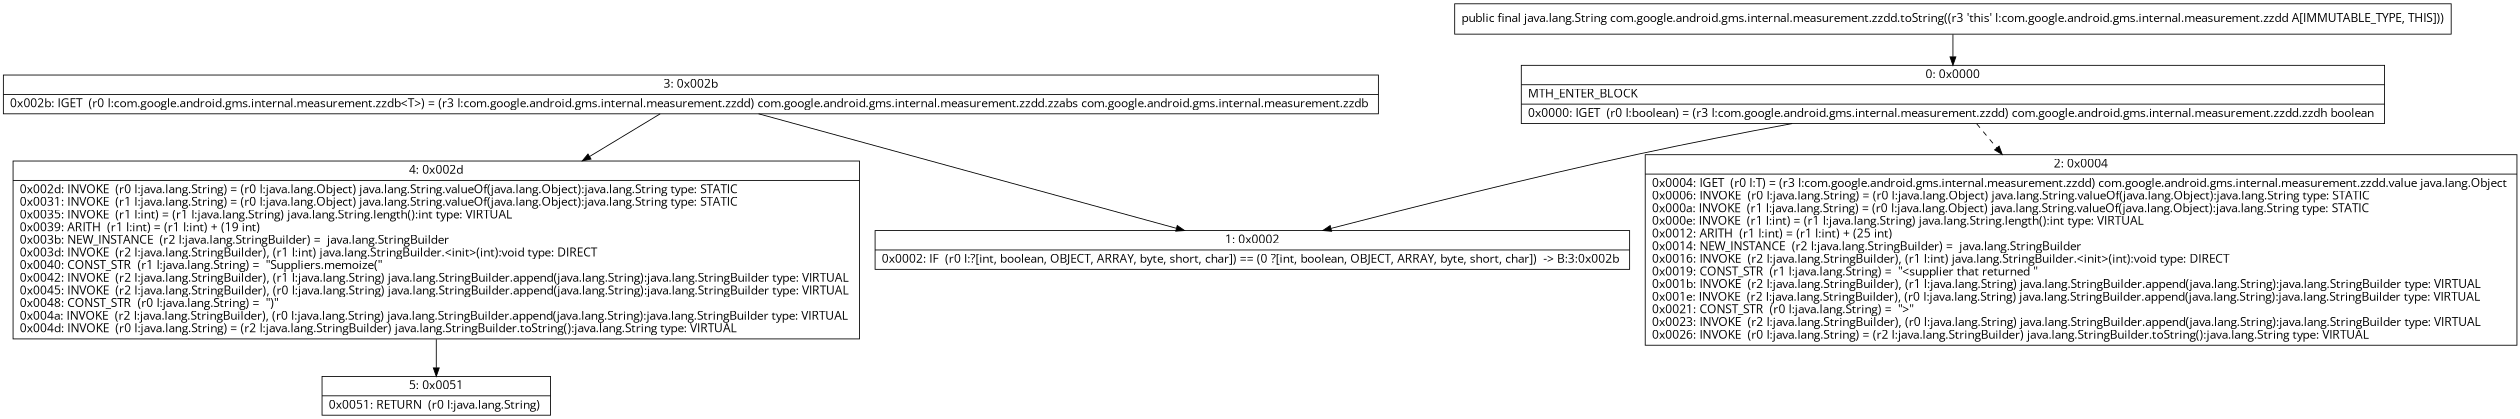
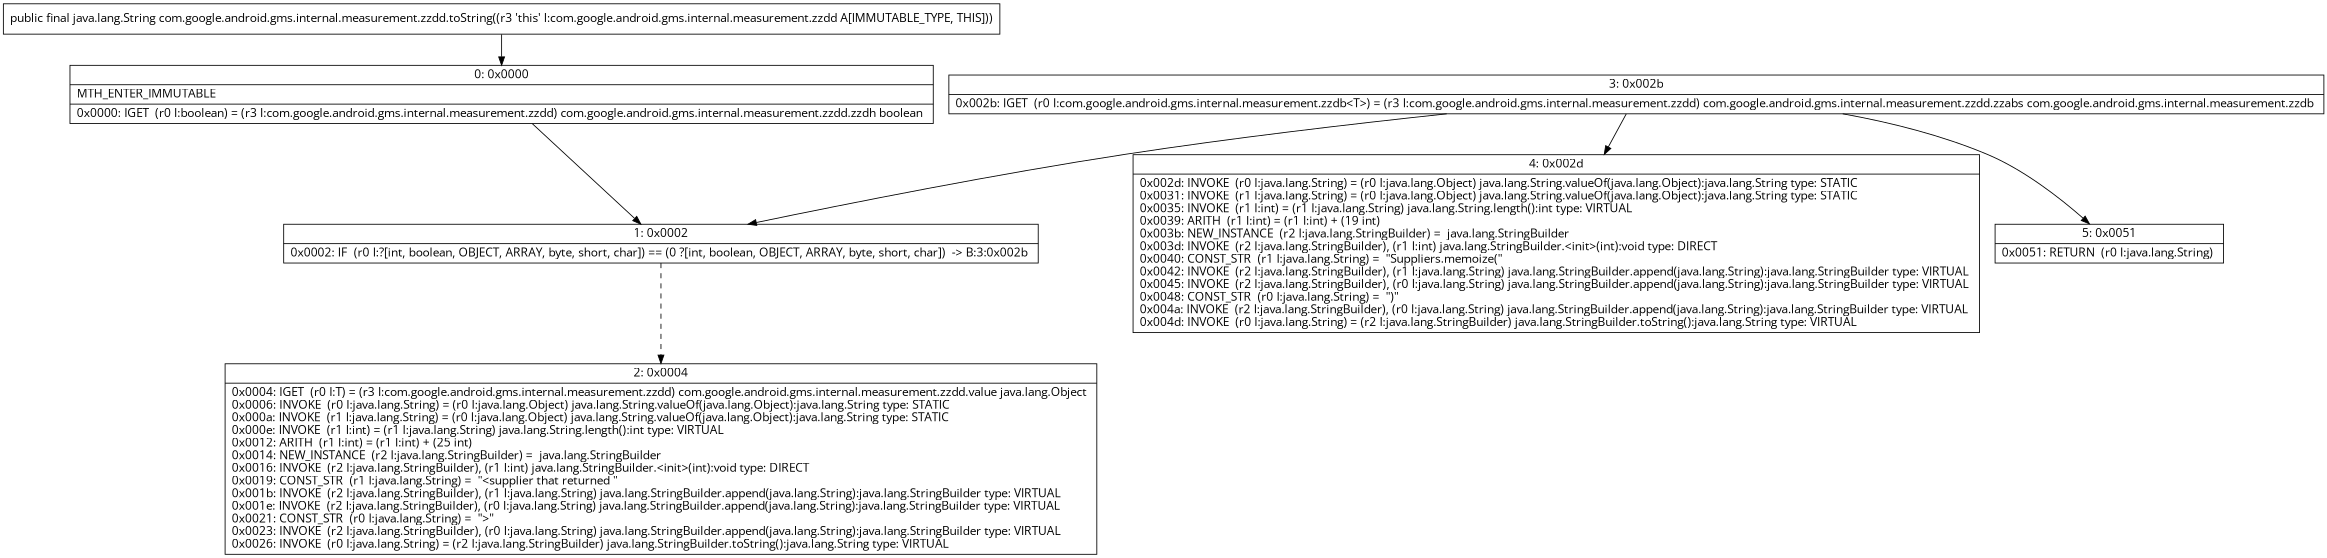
node "0: 0x0000": text "MTH_ENTER_BLOCK" -> "MTH_ENTER_IMMUTABLE"
edge "0: 0x0000" -> "2: 0x0004": now "1: 0x0002" -> "2: 0x0004"
edge "4: 0x002d" -> "5: 0x0051": now "3: 0x002b" -> "5: 0x0051"
